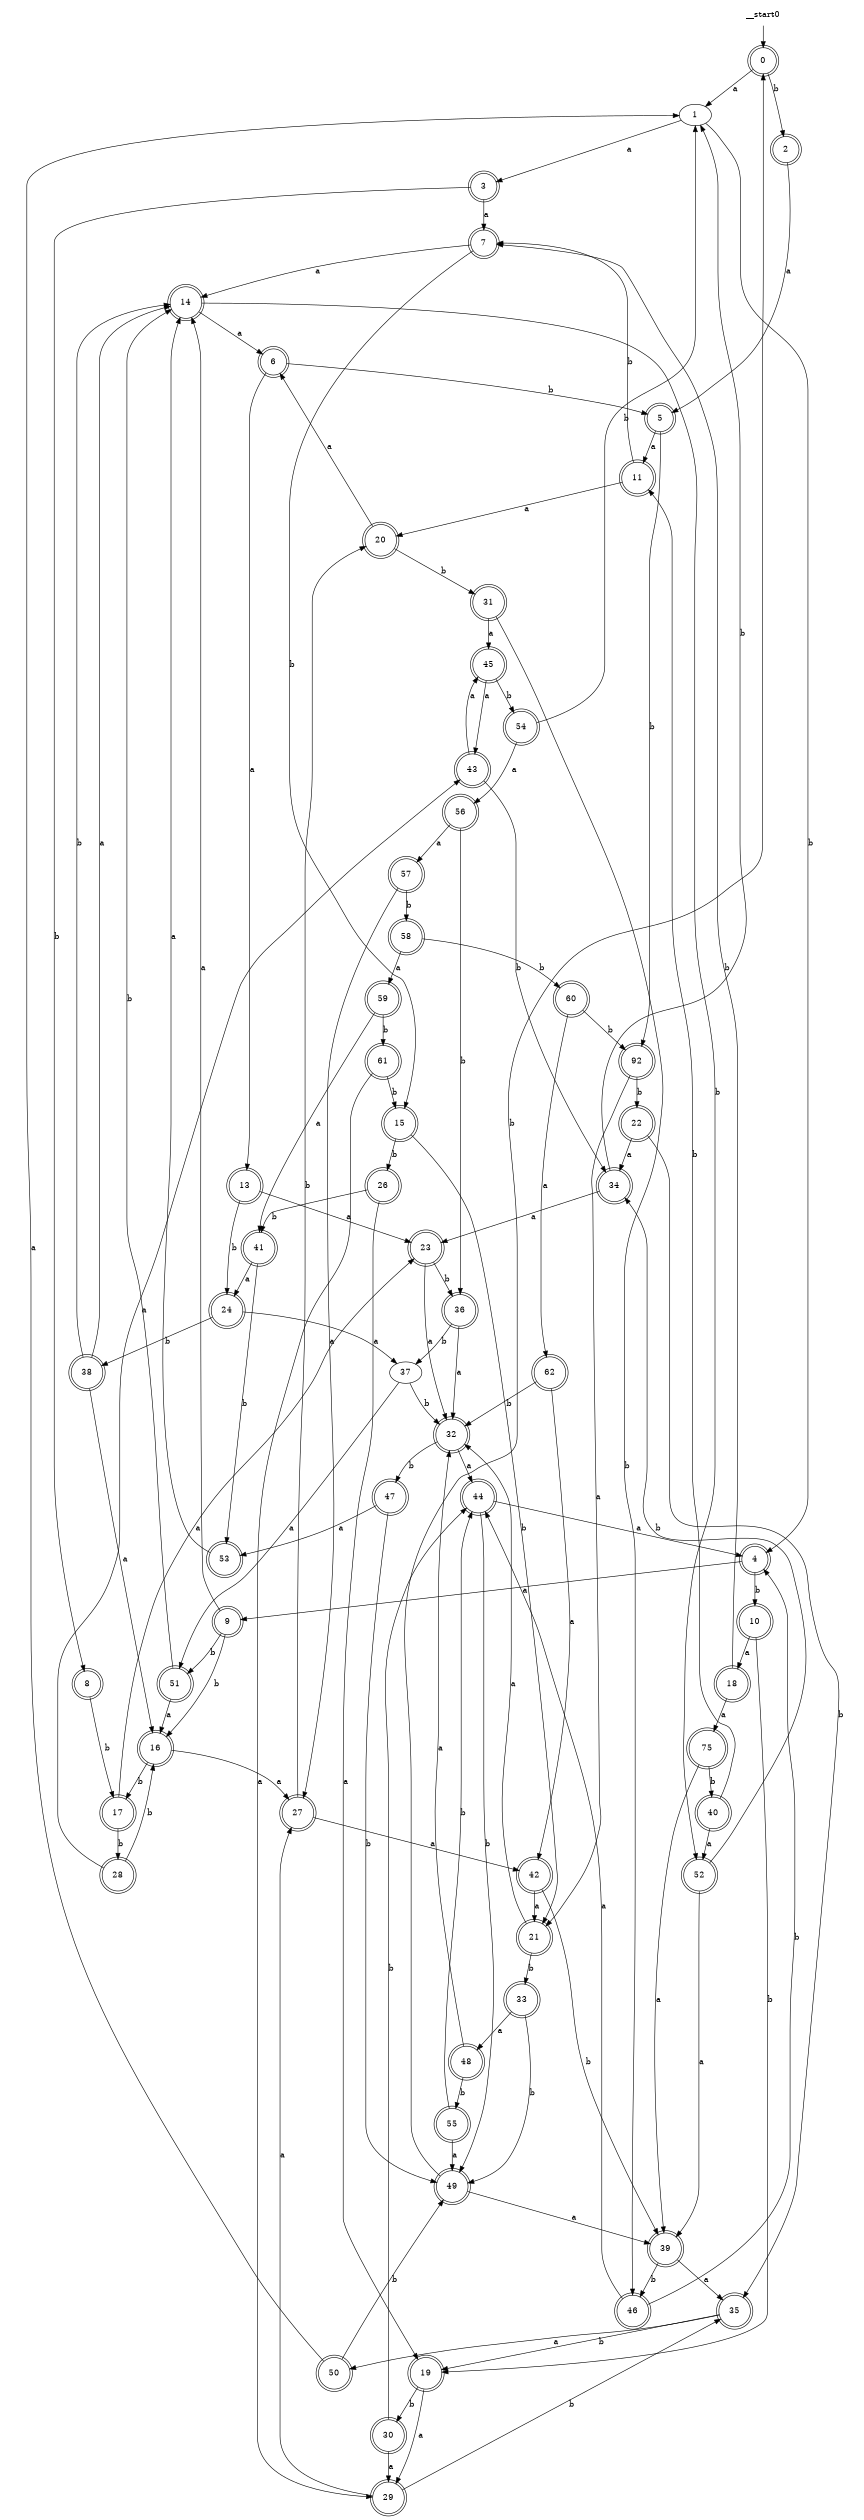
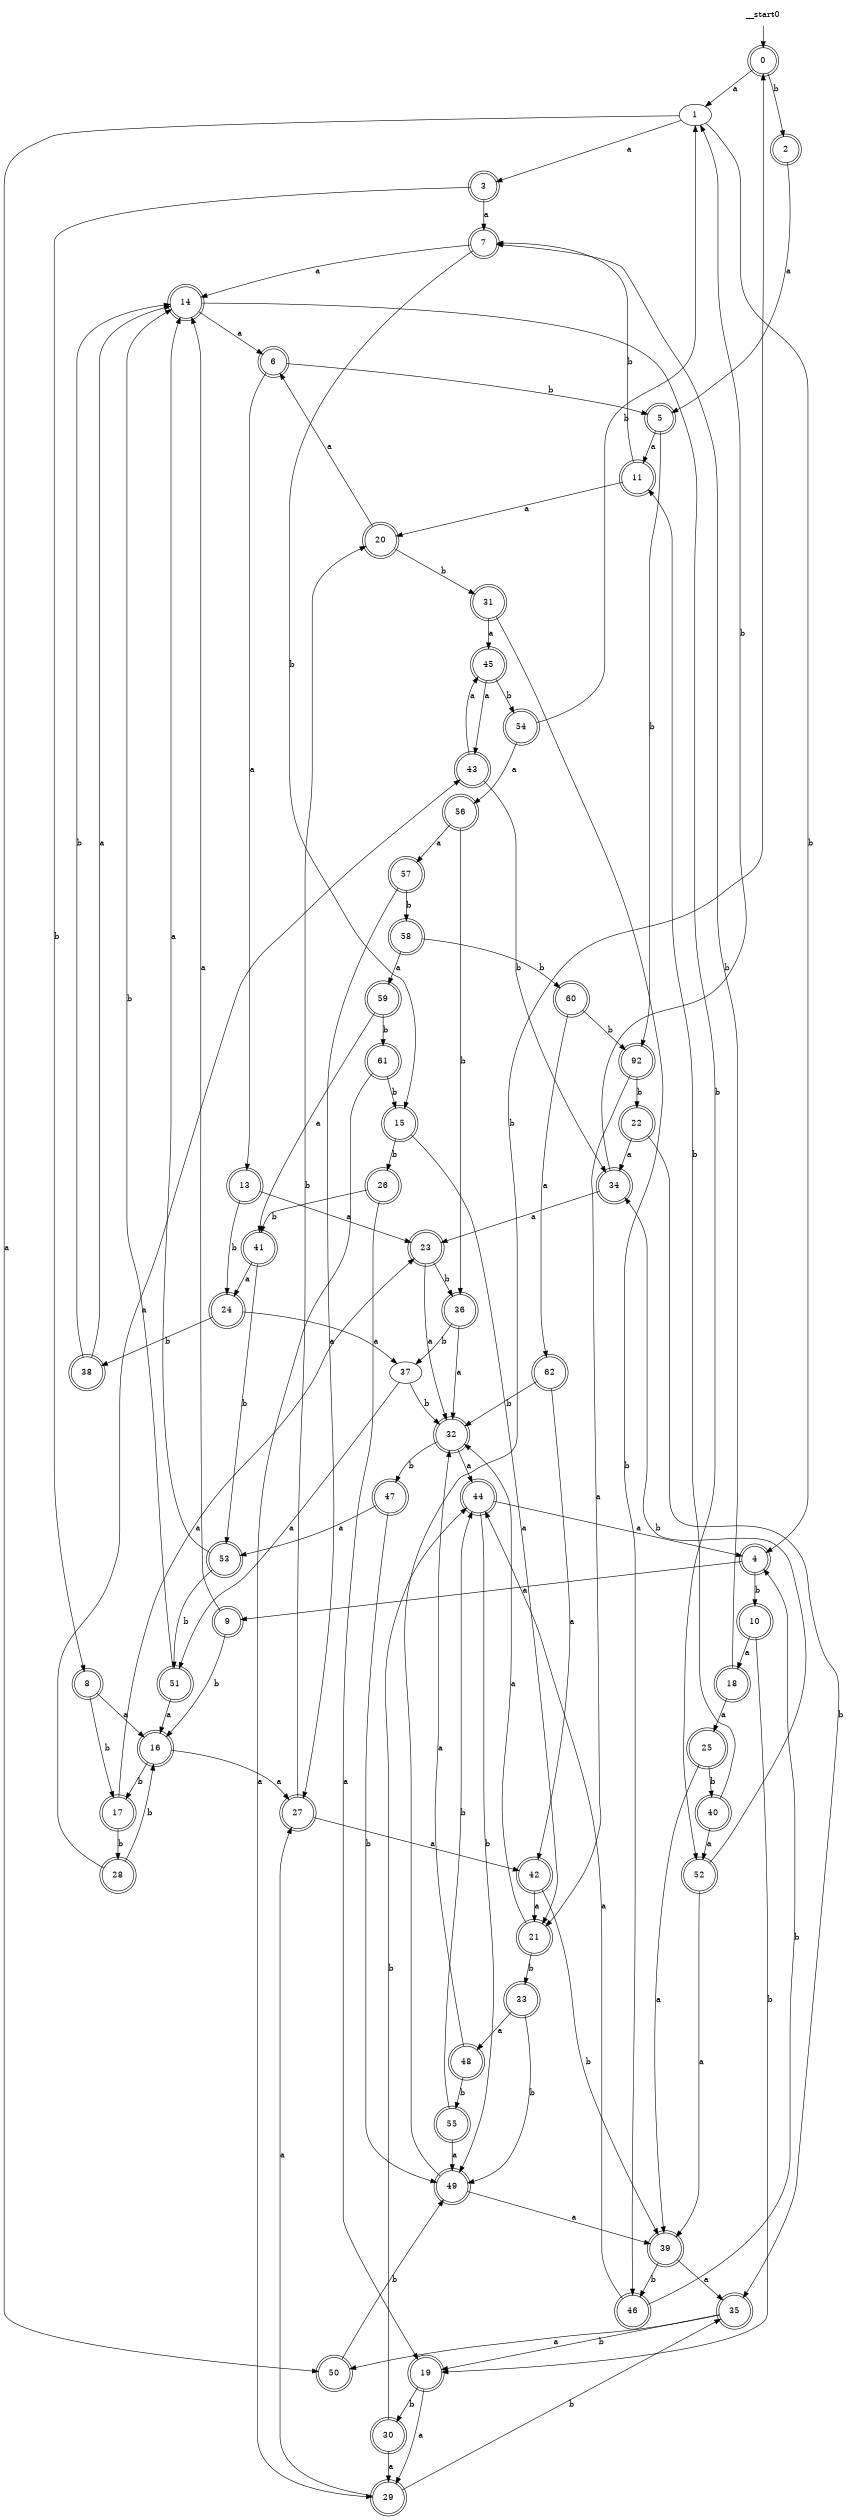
edge "50" -> "1": reversed
edge "15" -> "21": label "b" -> "a"
edge "38" -> "16": now "8" -> "16"
edge "9" -> "51": now "53" -> "51"
node "75": label "75" -> "25"
